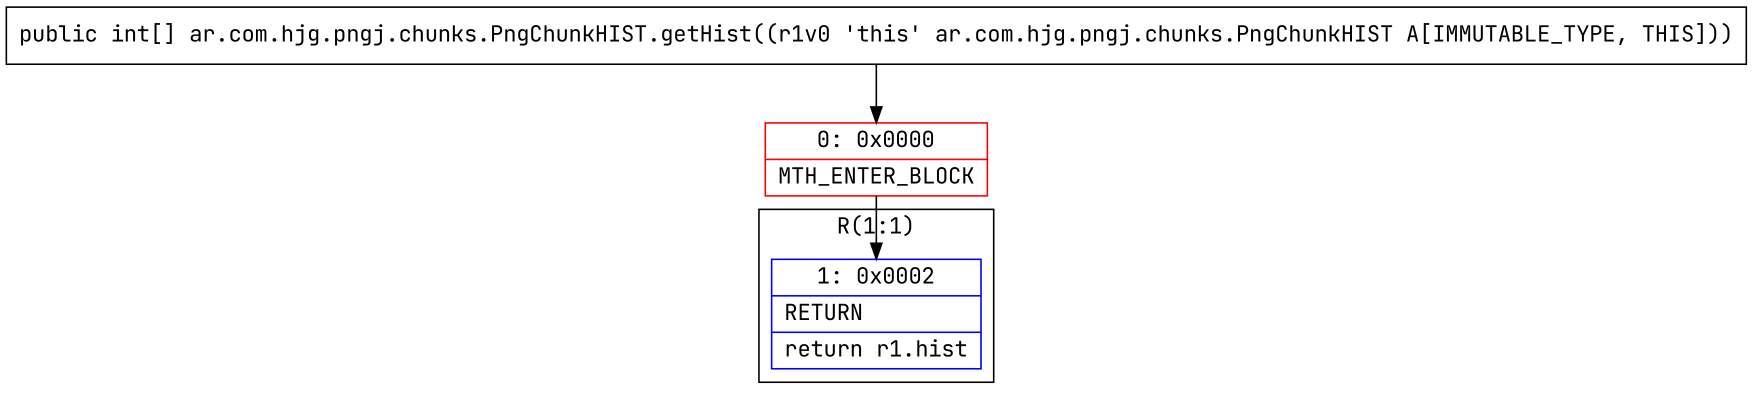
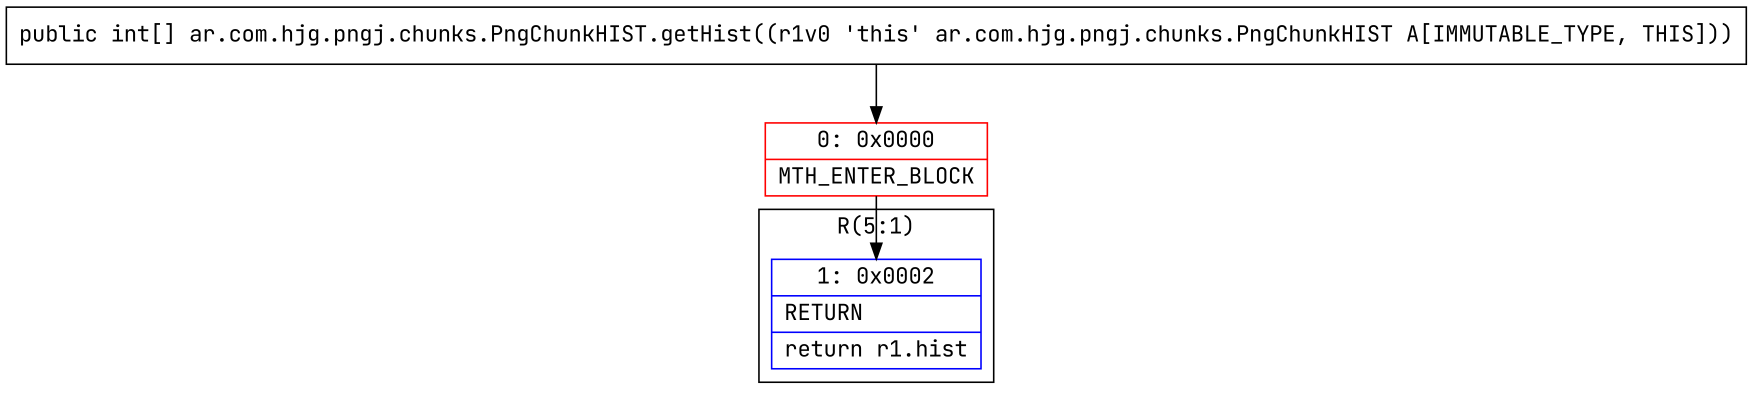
cluster "R(1:1)": label "R(1:1)" -> "R(5:1)"
